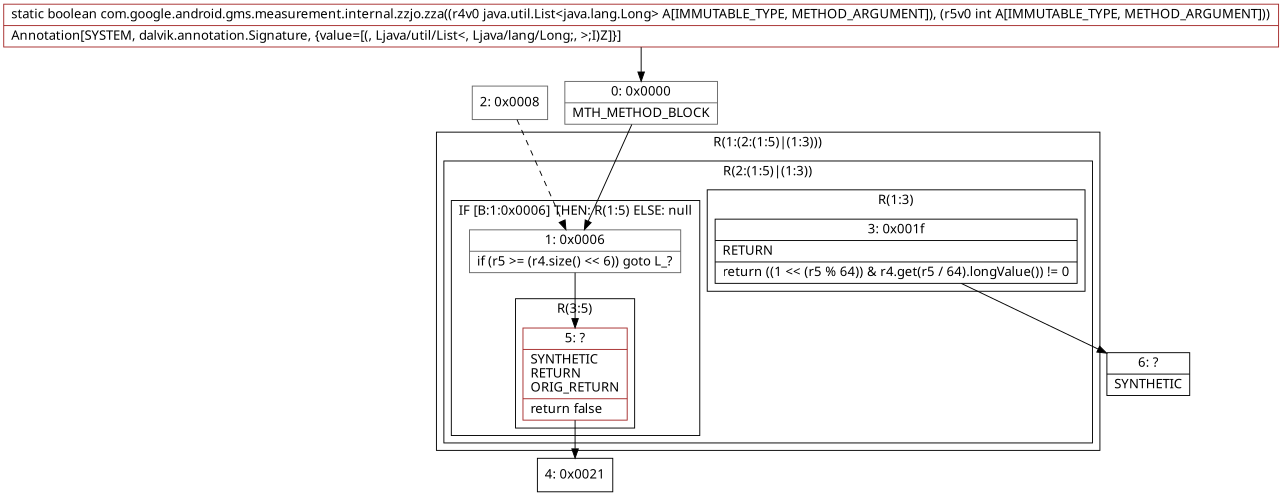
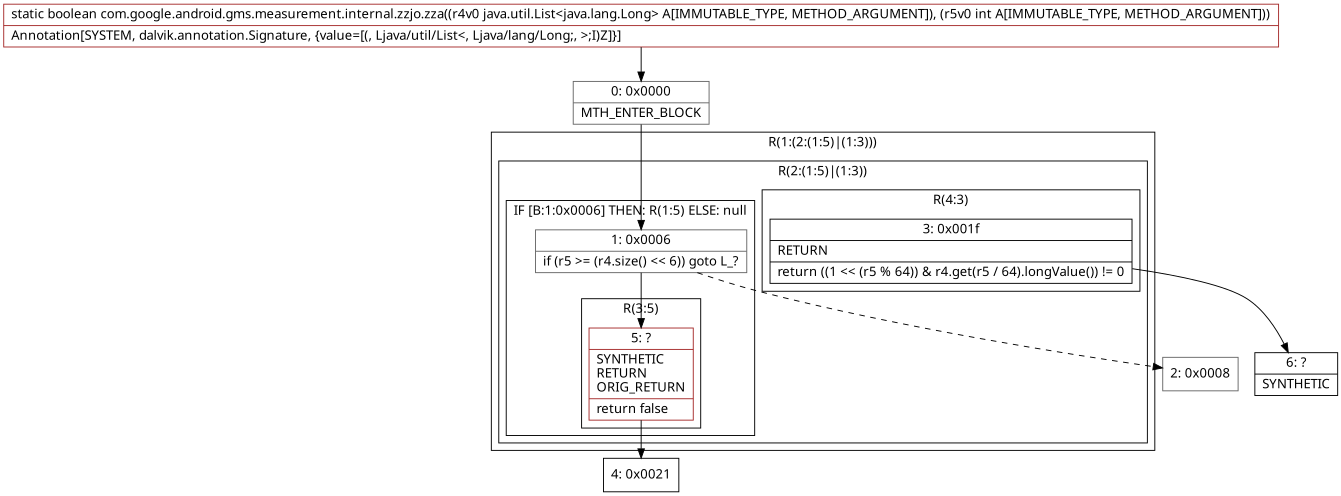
node "0: 0x0000": text "MTH_METHOD_BLOCK" -> "MTH_ENTER_BLOCK"
edge "2: 0x0008" -> "1: 0x0006": reversed
cluster "R(1:3)": label "R(1:3)" -> "R(4:3)"
